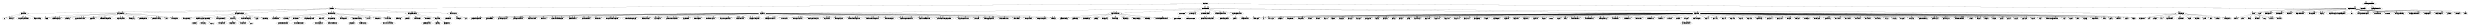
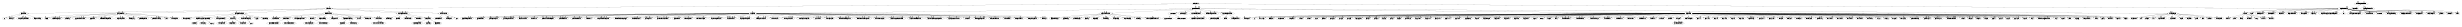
node "Clustering": removed
node "melanogaster1p1": label "melanogaster1p1" -> "illuminaMousev1p1"
